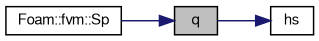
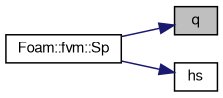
edge "q" -> "hs": now "Foam::fvm::Sp" -> "hs"
